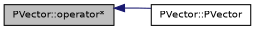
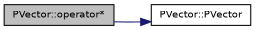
edge "PVector::PVector" -> "PVector::operator*": reversed
